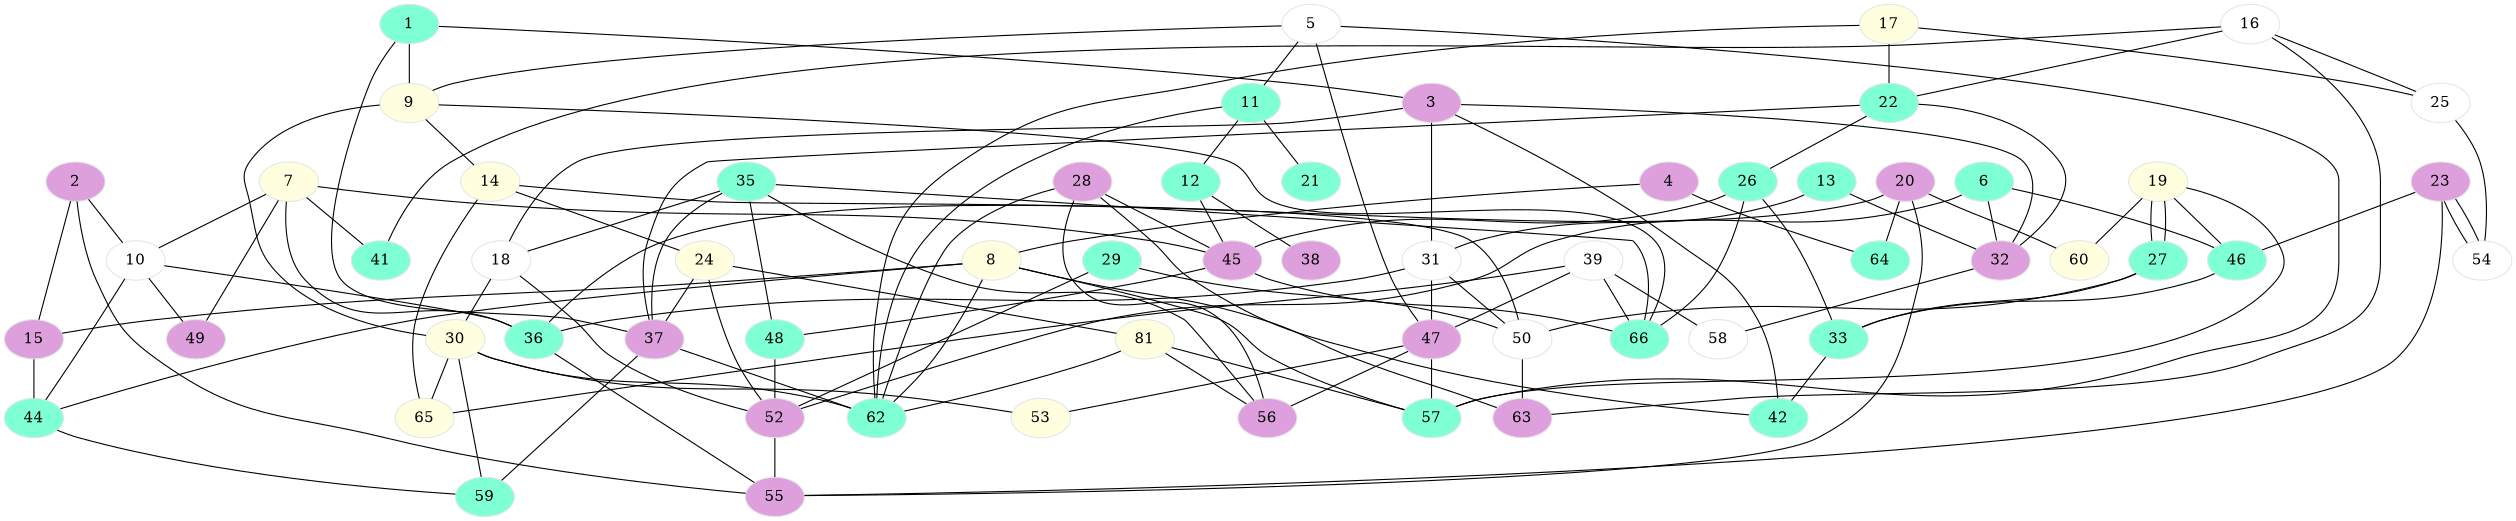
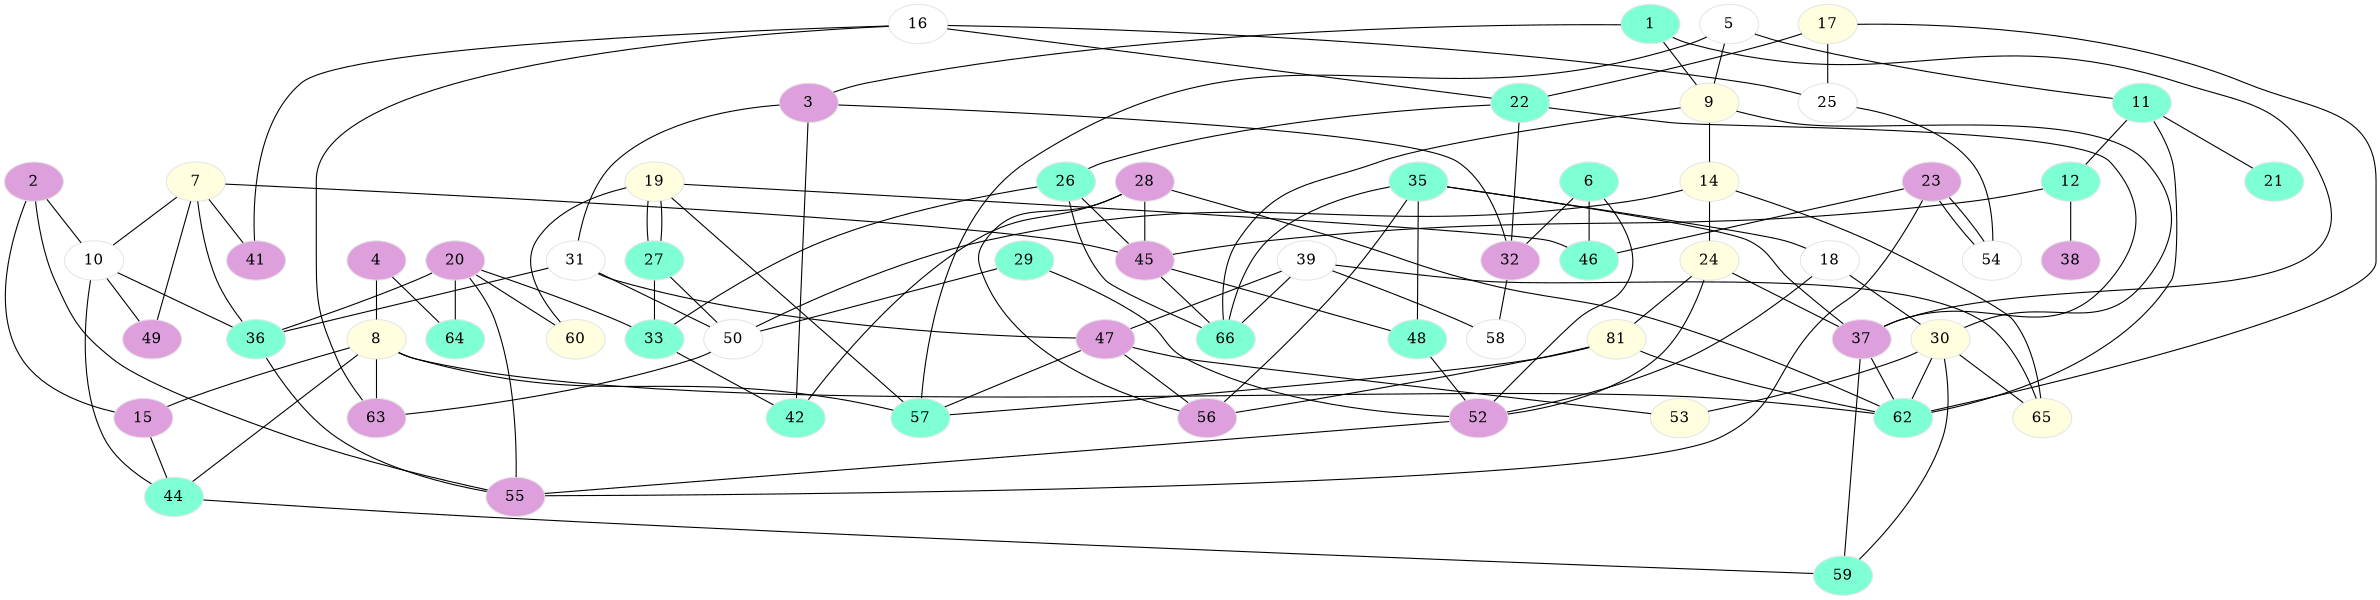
edge "3" -- "18": removed
node "13": removed
edge "5" -- "47": removed
node "41": fillcolor aquamarine -> plum
edge "46" -- "33": now "20" -- "33"
